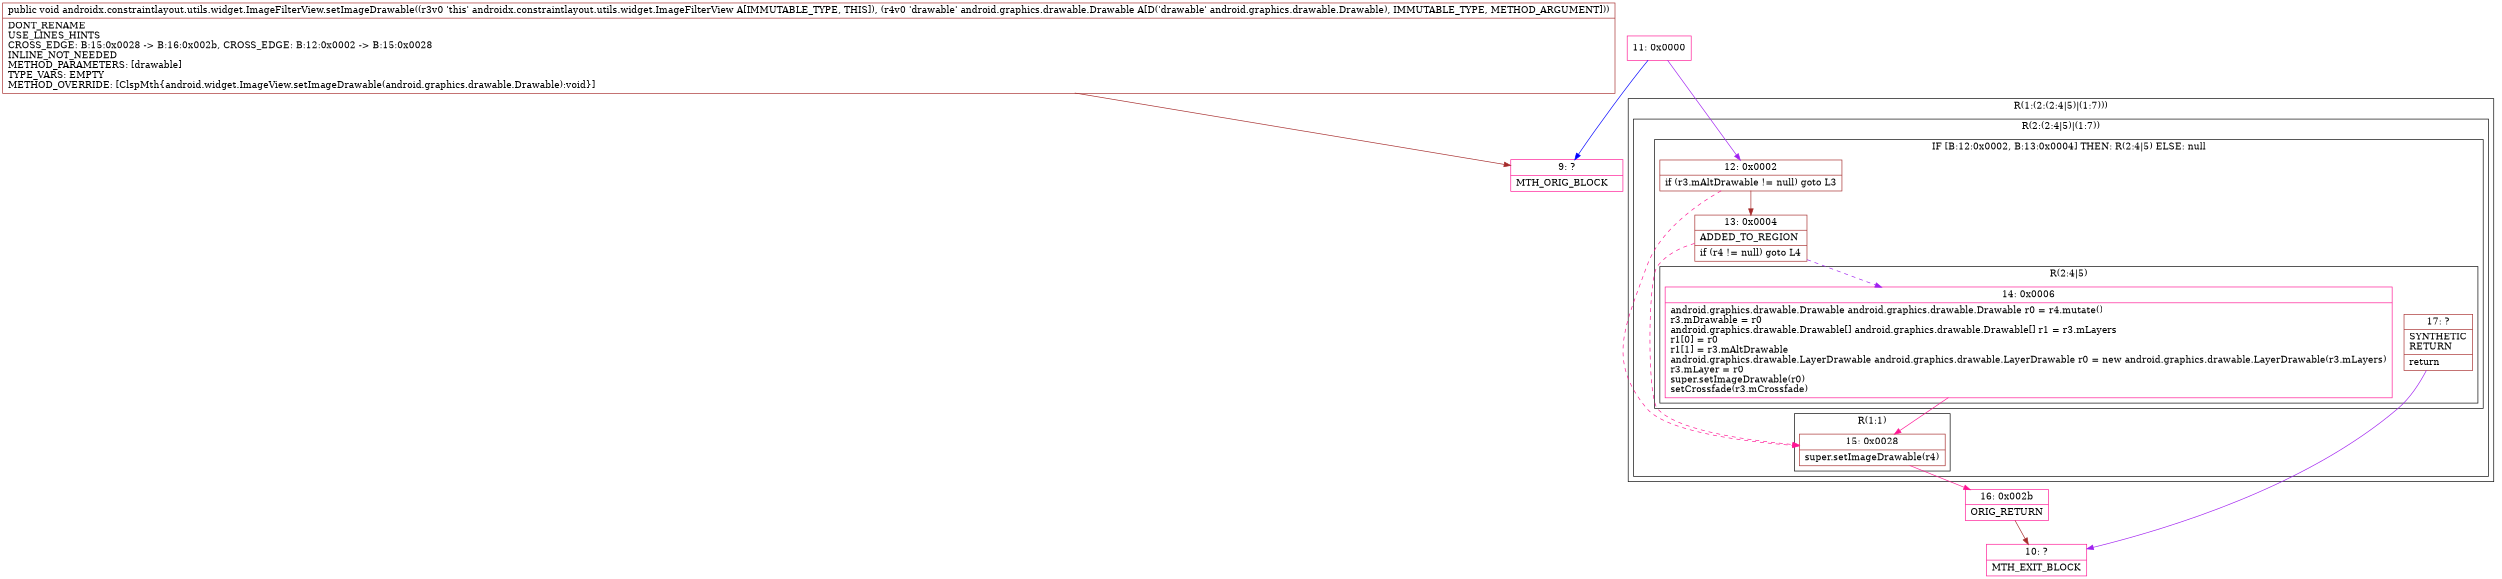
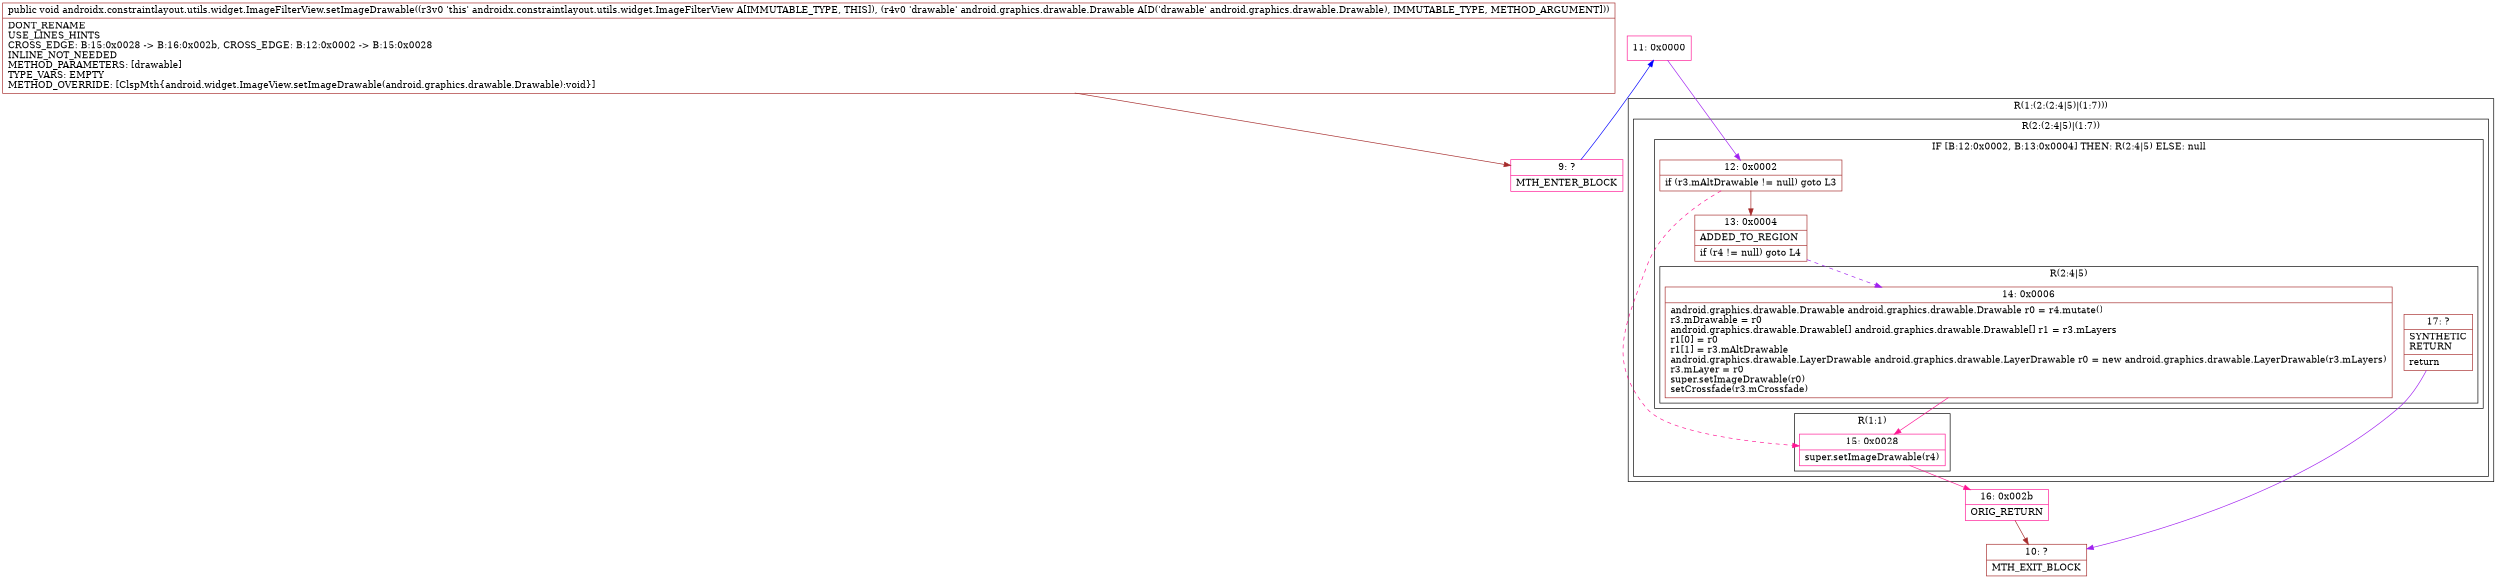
edge "11: 0x0000" -> "9: ?": reversed
node "9: ?": text "MTH_ORIG_BLOCK" -> "MTH_ENTER_BLOCK"
node "14: 0x0006": color deeppink -> brown
edge "13: 0x0004" -> "15: 0x0028": removed
node "15: 0x0028": color brown -> deeppink
node "10: ?": color deeppink -> brown
